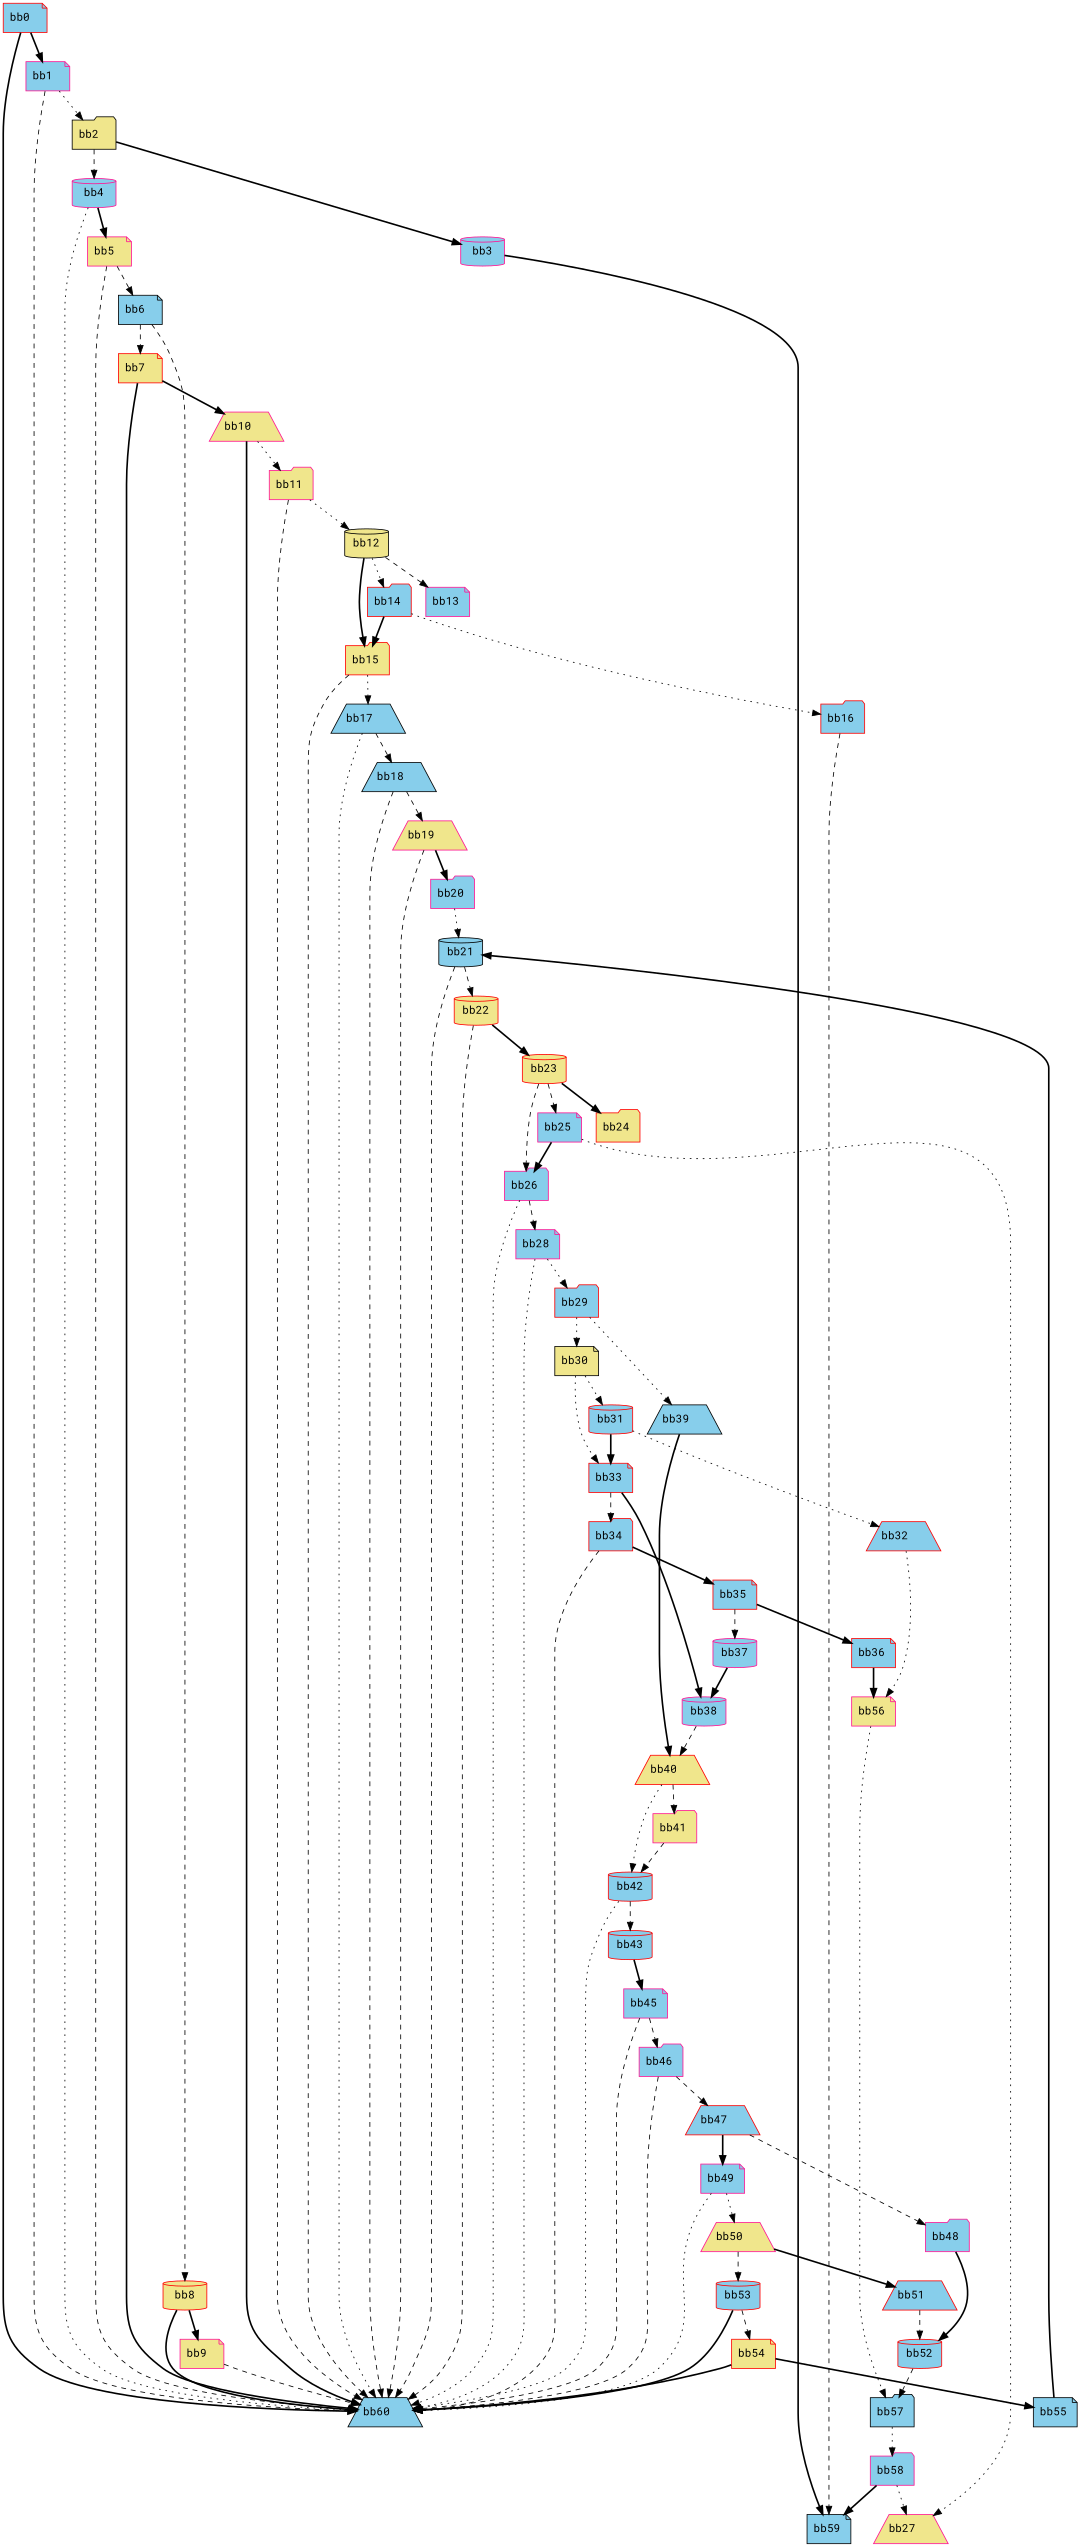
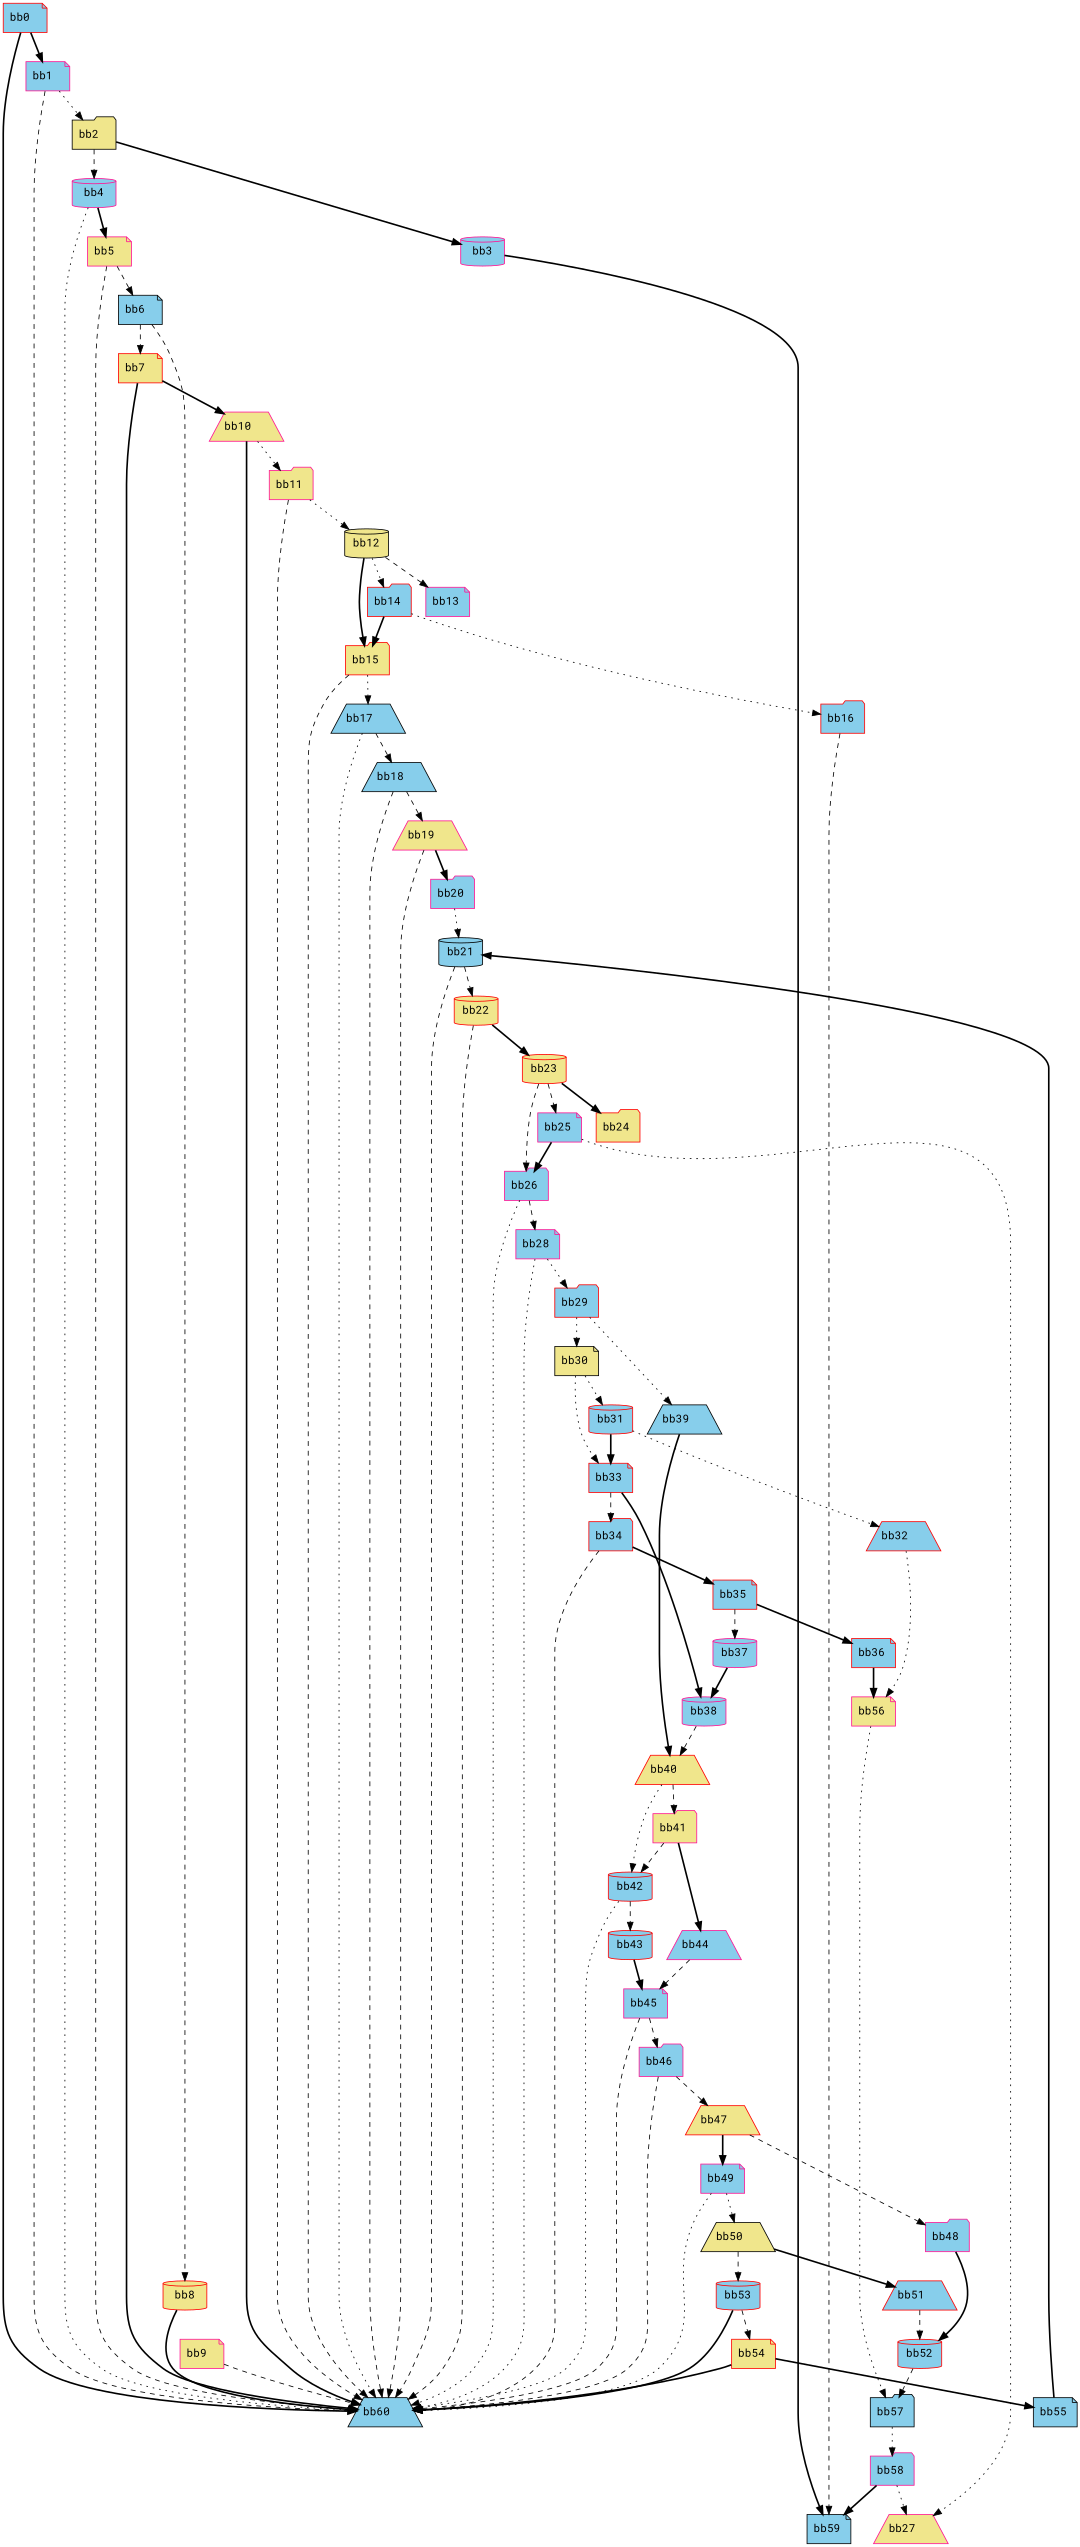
node "bb44": added
node "bb47": fillcolor skyblue -> khaki
node "bb50": color deeppink -> black
edge "bb8" -> "bb9": removed
